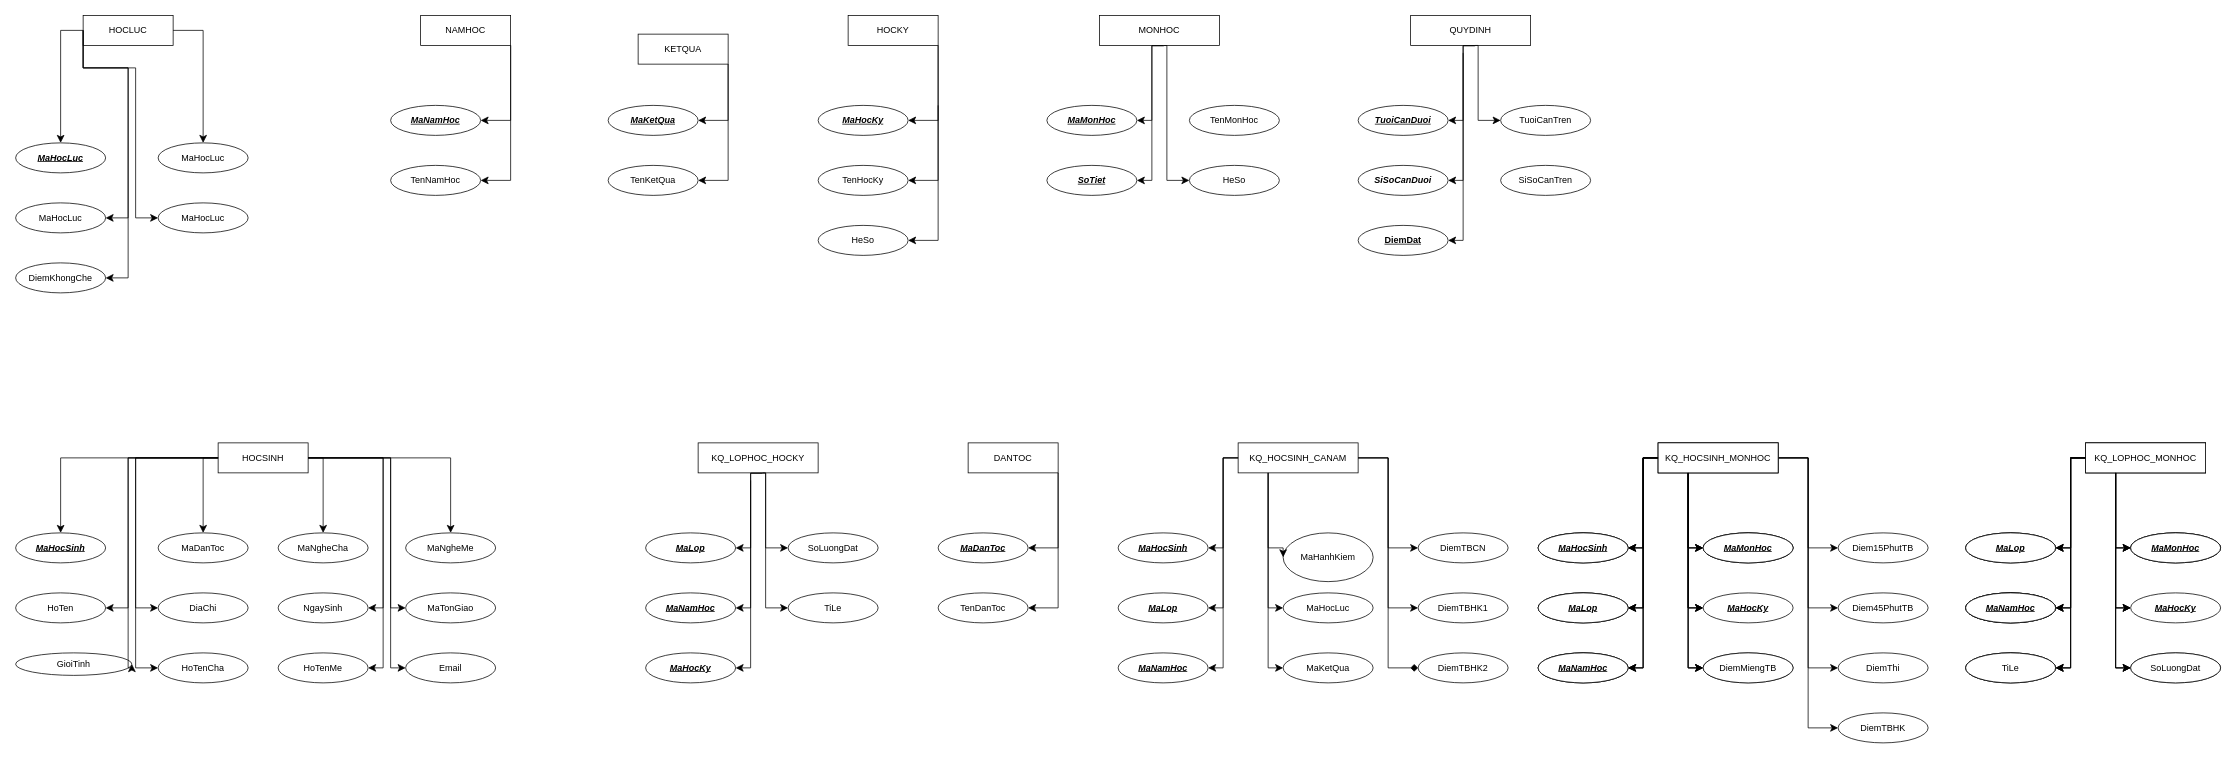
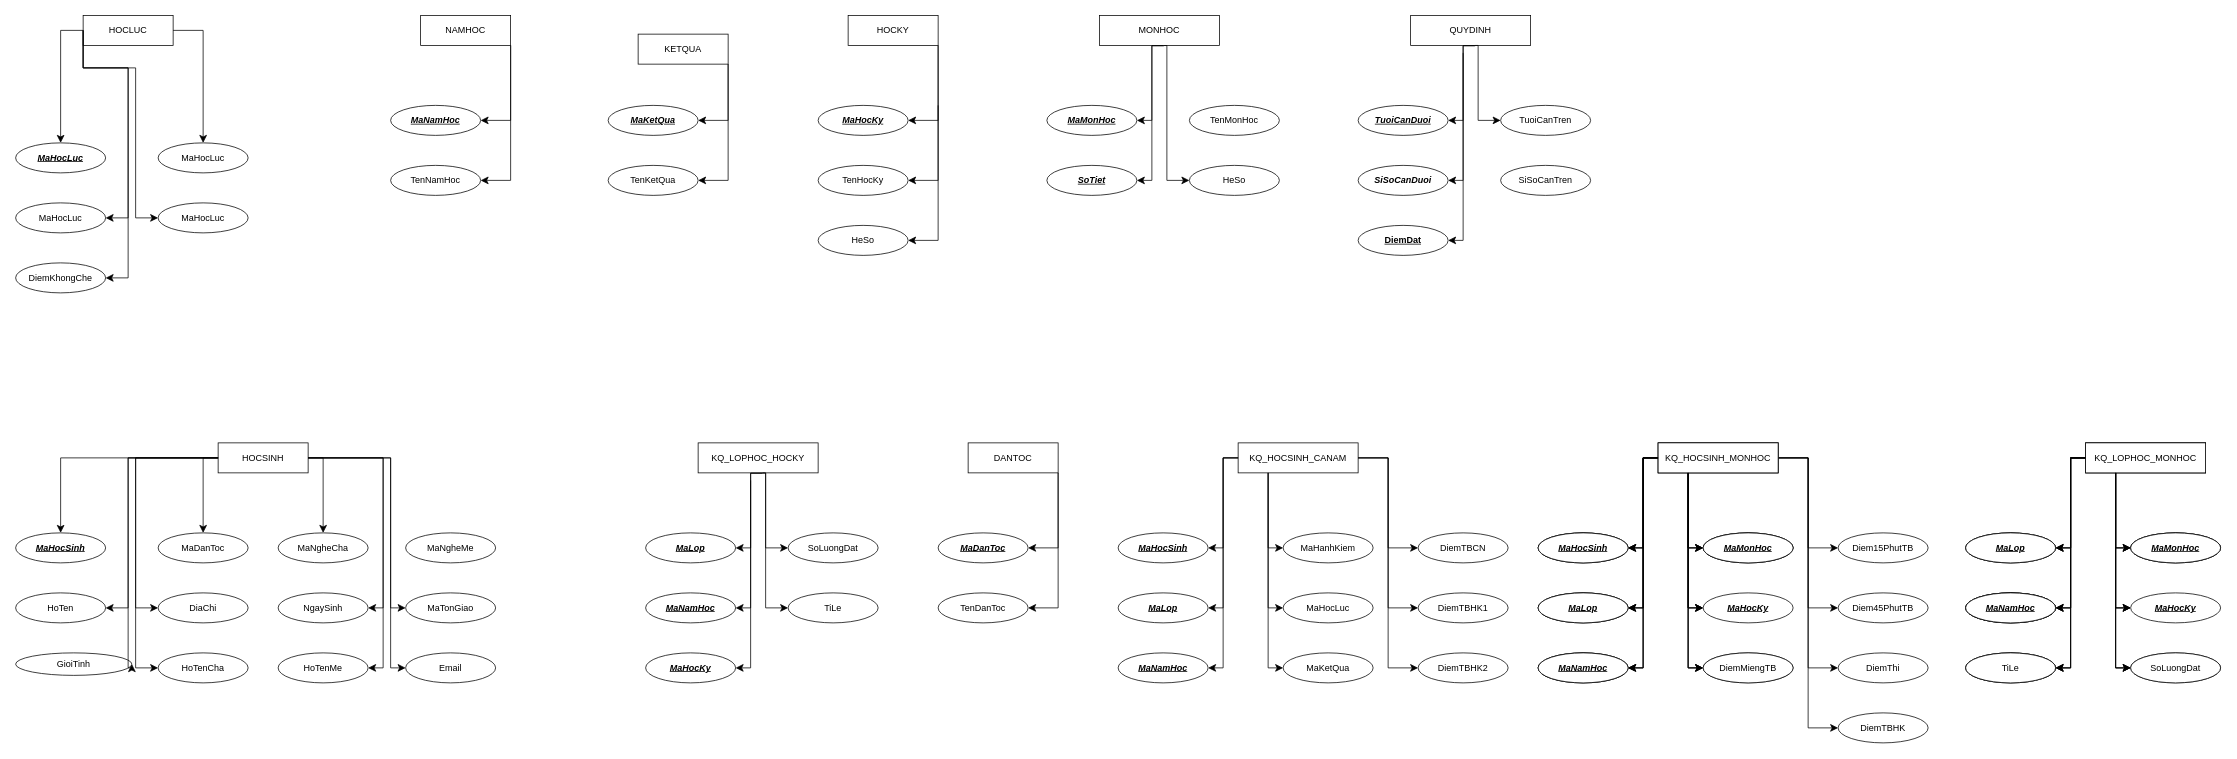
edge "HOCSINH" -> "MaNgheMe": removed
node "MaHanhKiem": size 90x49 -> 90x30
edge "KQ_HOCSINH_CANAM" -> "DiemTBHK2": arrowhead diamond -> classic
